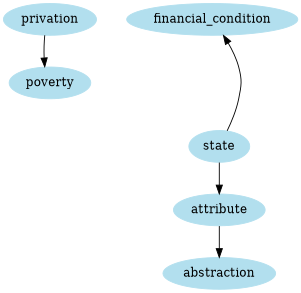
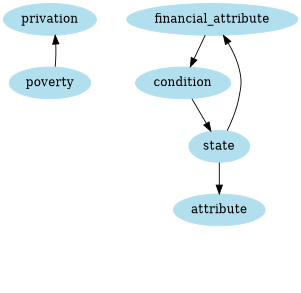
node "financial_condition": label "financial_condition" -> "financial_attribute"
edge "privation" -> "poverty": reversed
node "condition": added
node "abstraction": removed
